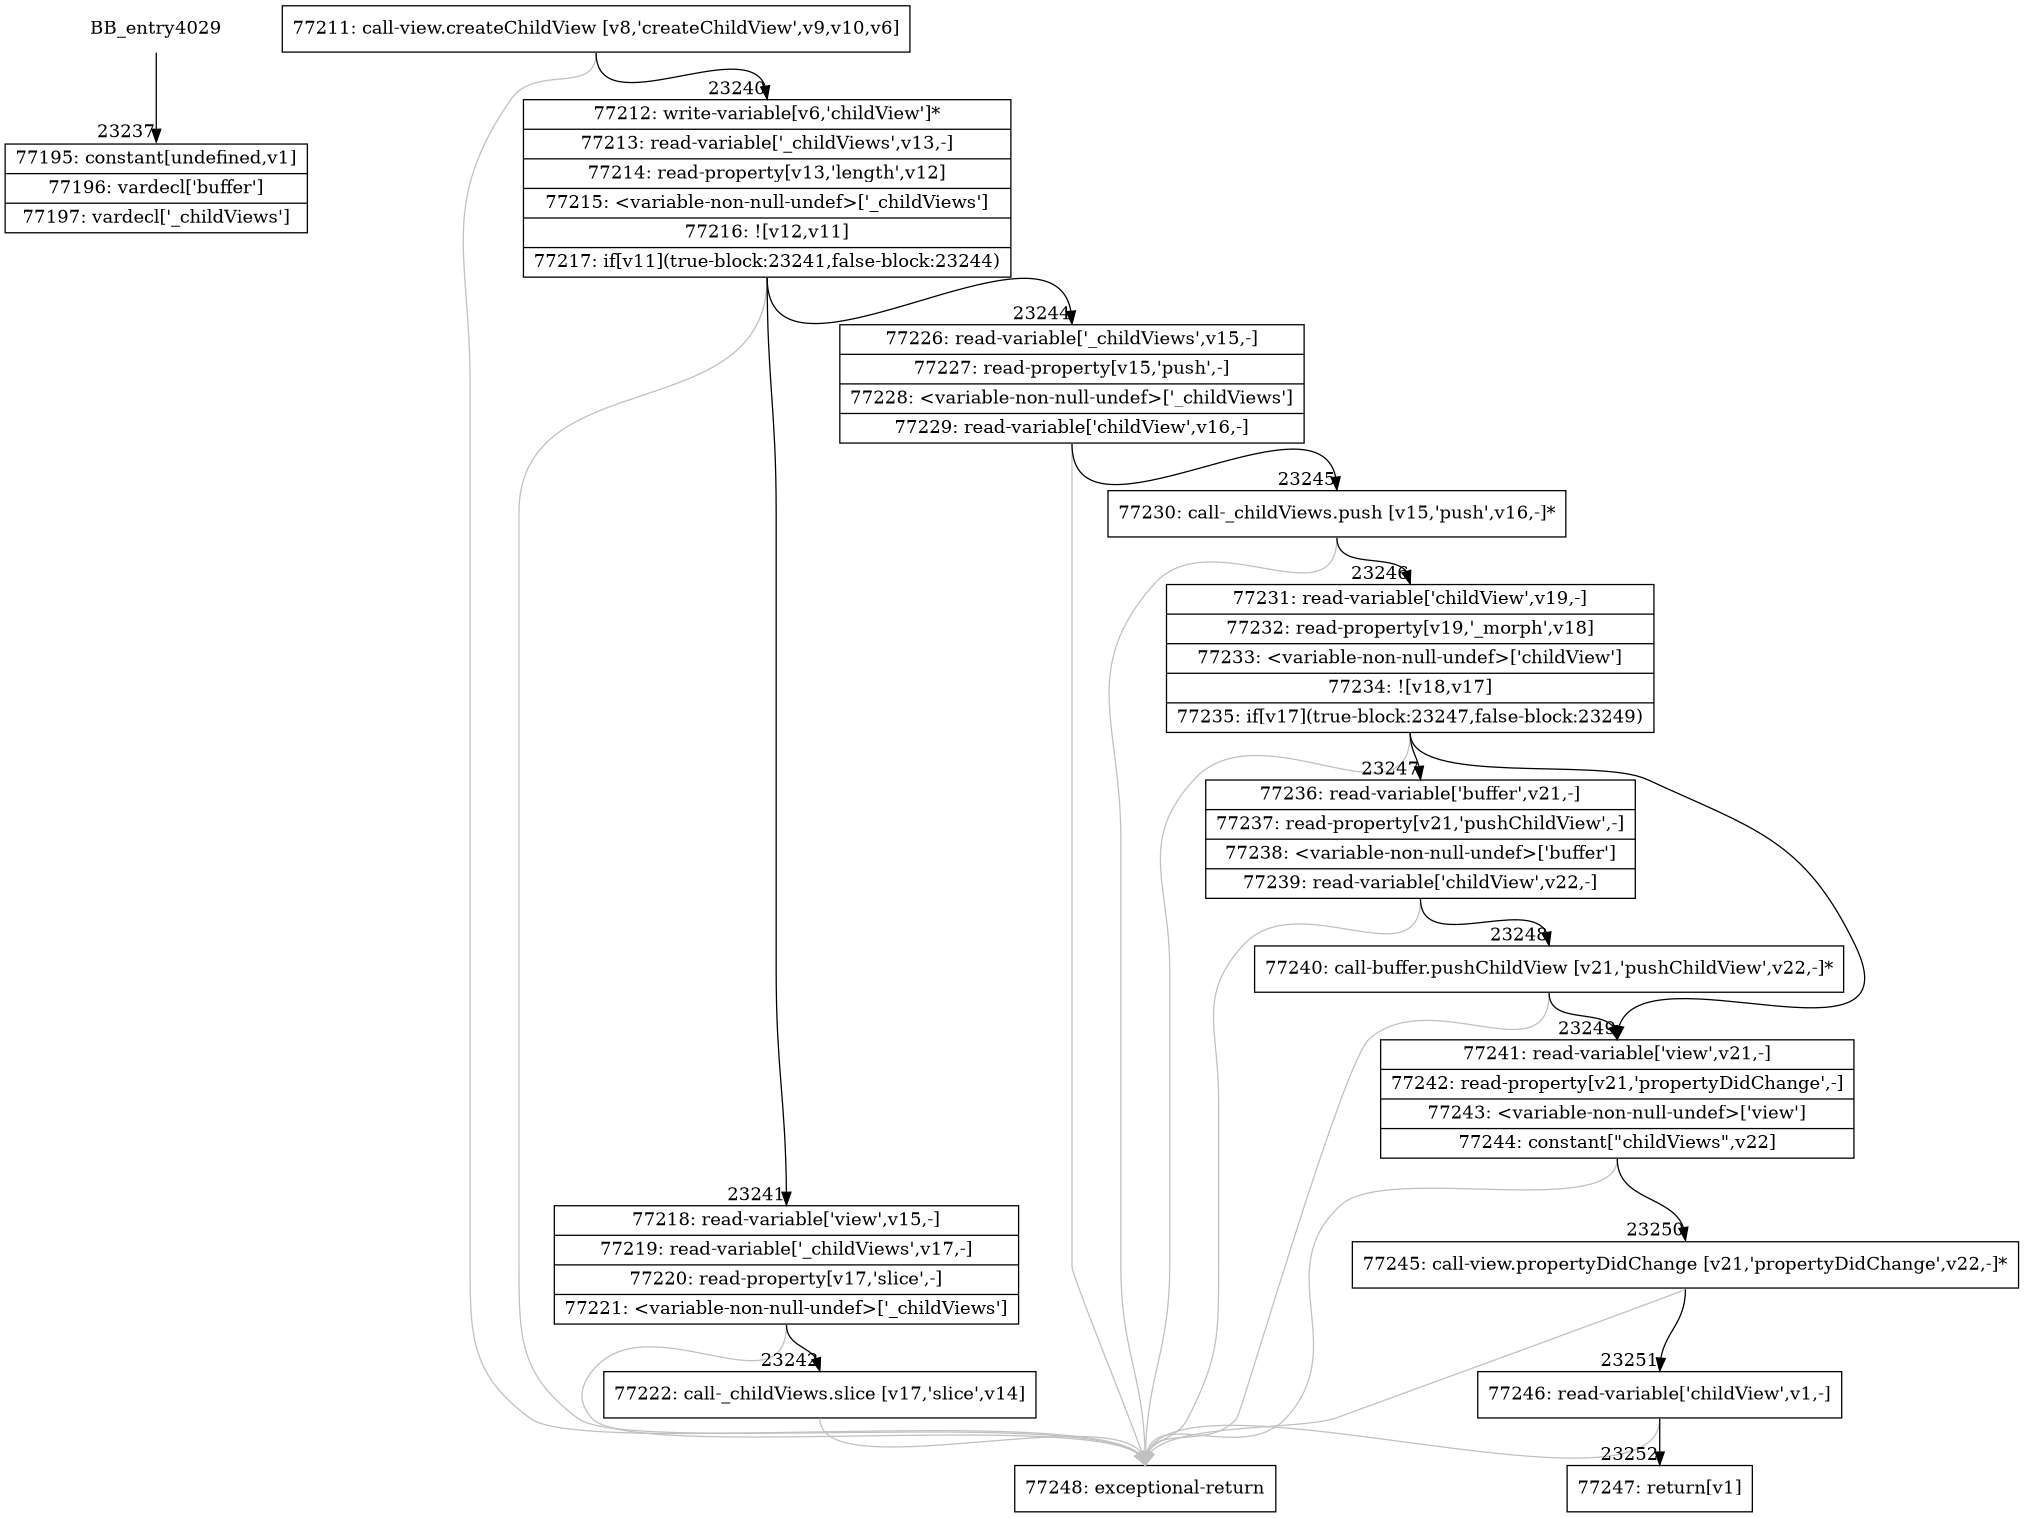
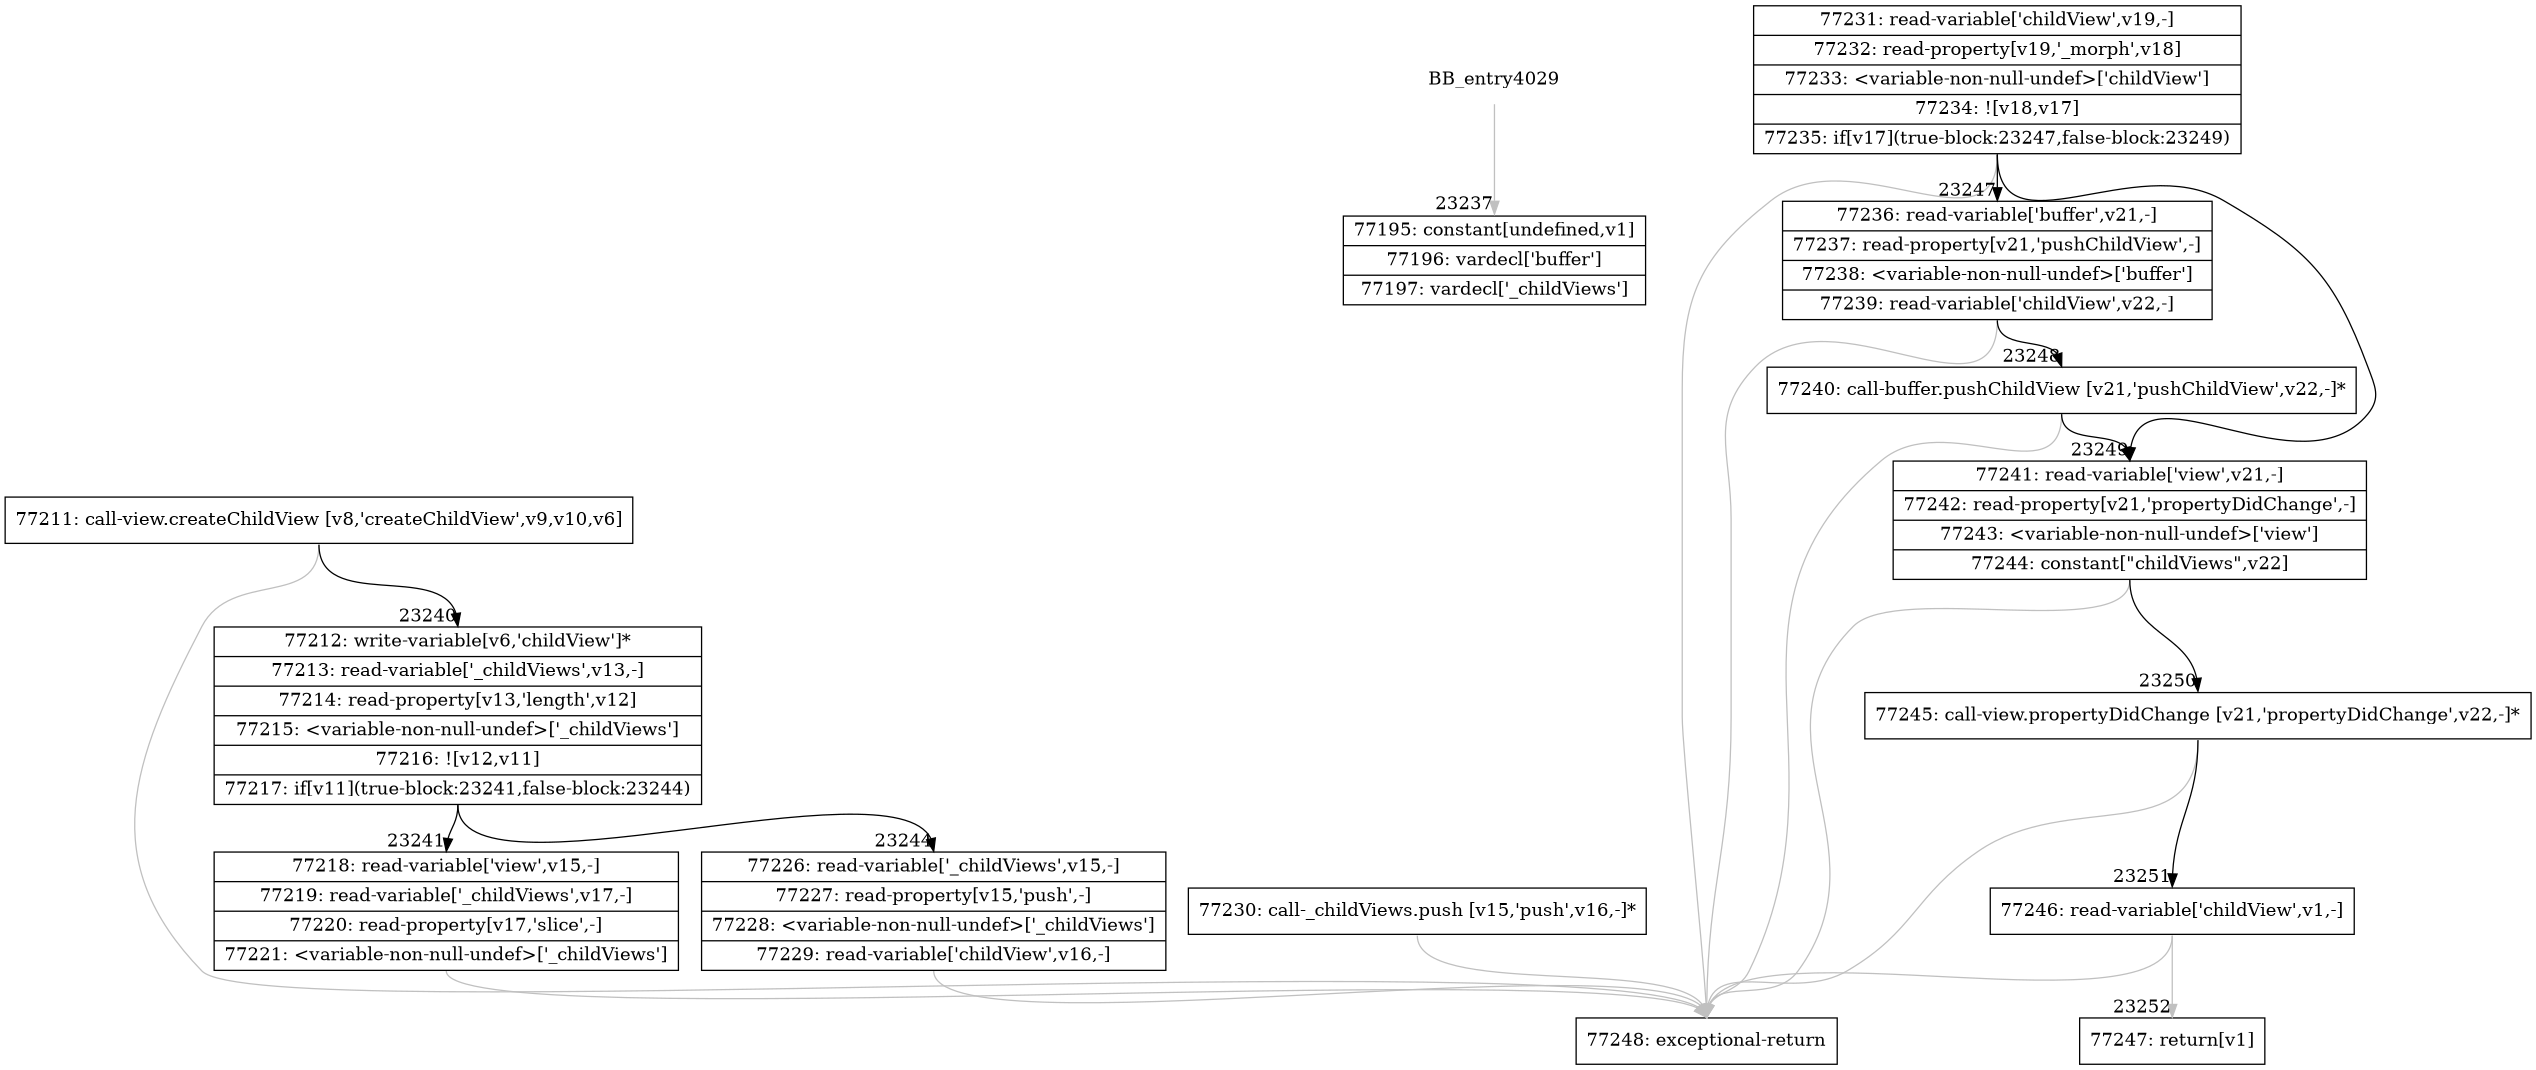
edge "BB_entry4029" -> "77195: constant[undefined,v1]": color black -> gray
edge "77226: read-variable['_childViews',v15,-]" -> "77230: call-_childViews.push [v15,'push',v16,-]*": removed
edge "77230: call-_childViews.push [v15,'push',v16,-]*" -> "77231: read-variable['childView',v19,-]": removed
edge "77212: write-variable[v6,'childView']*" -> "77248: exceptional-return": removed
node "77222: call-_childViews.slice [v17,'slice',v14]": removed
edge "77246: read-variable['childView',v1,-]" -> "77247: return[v1]": color black -> gray
